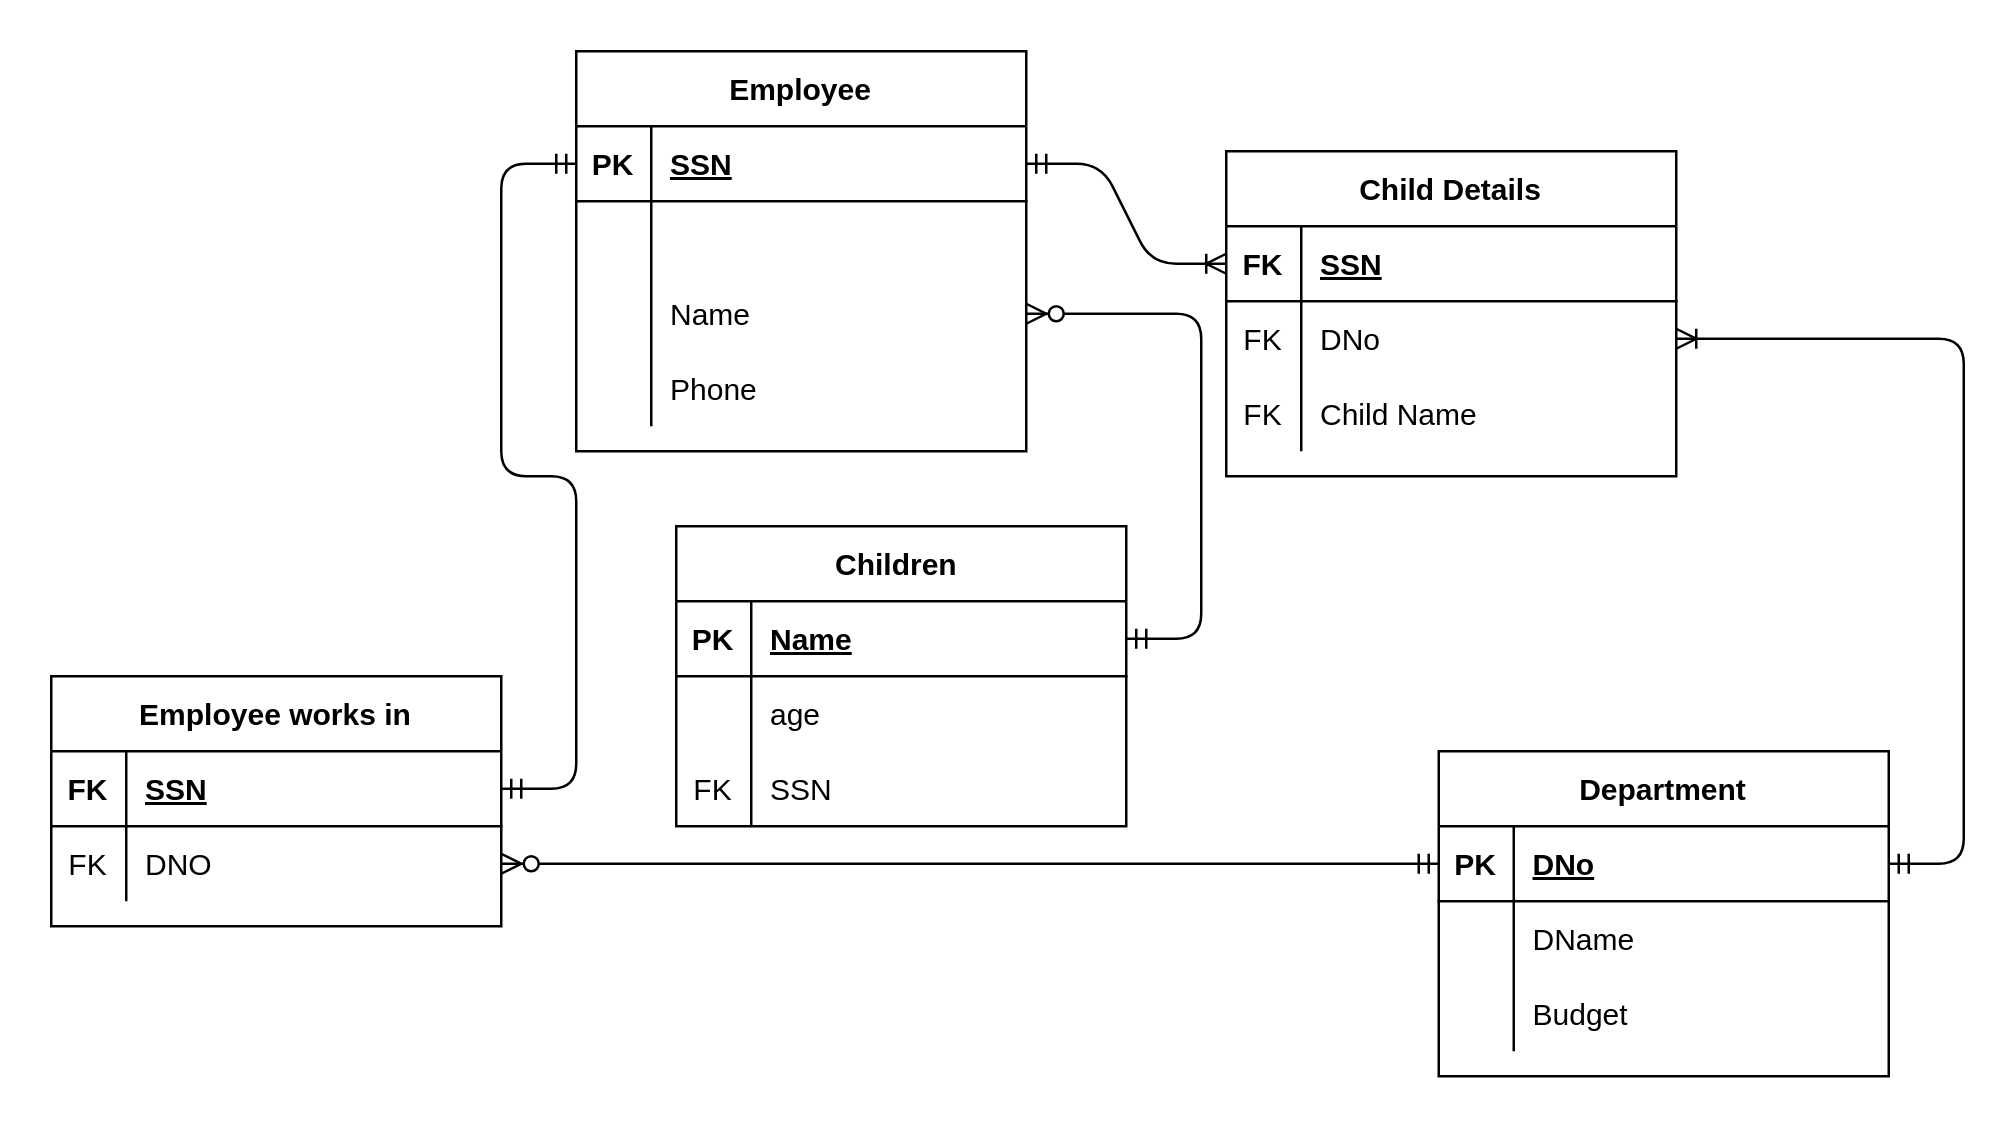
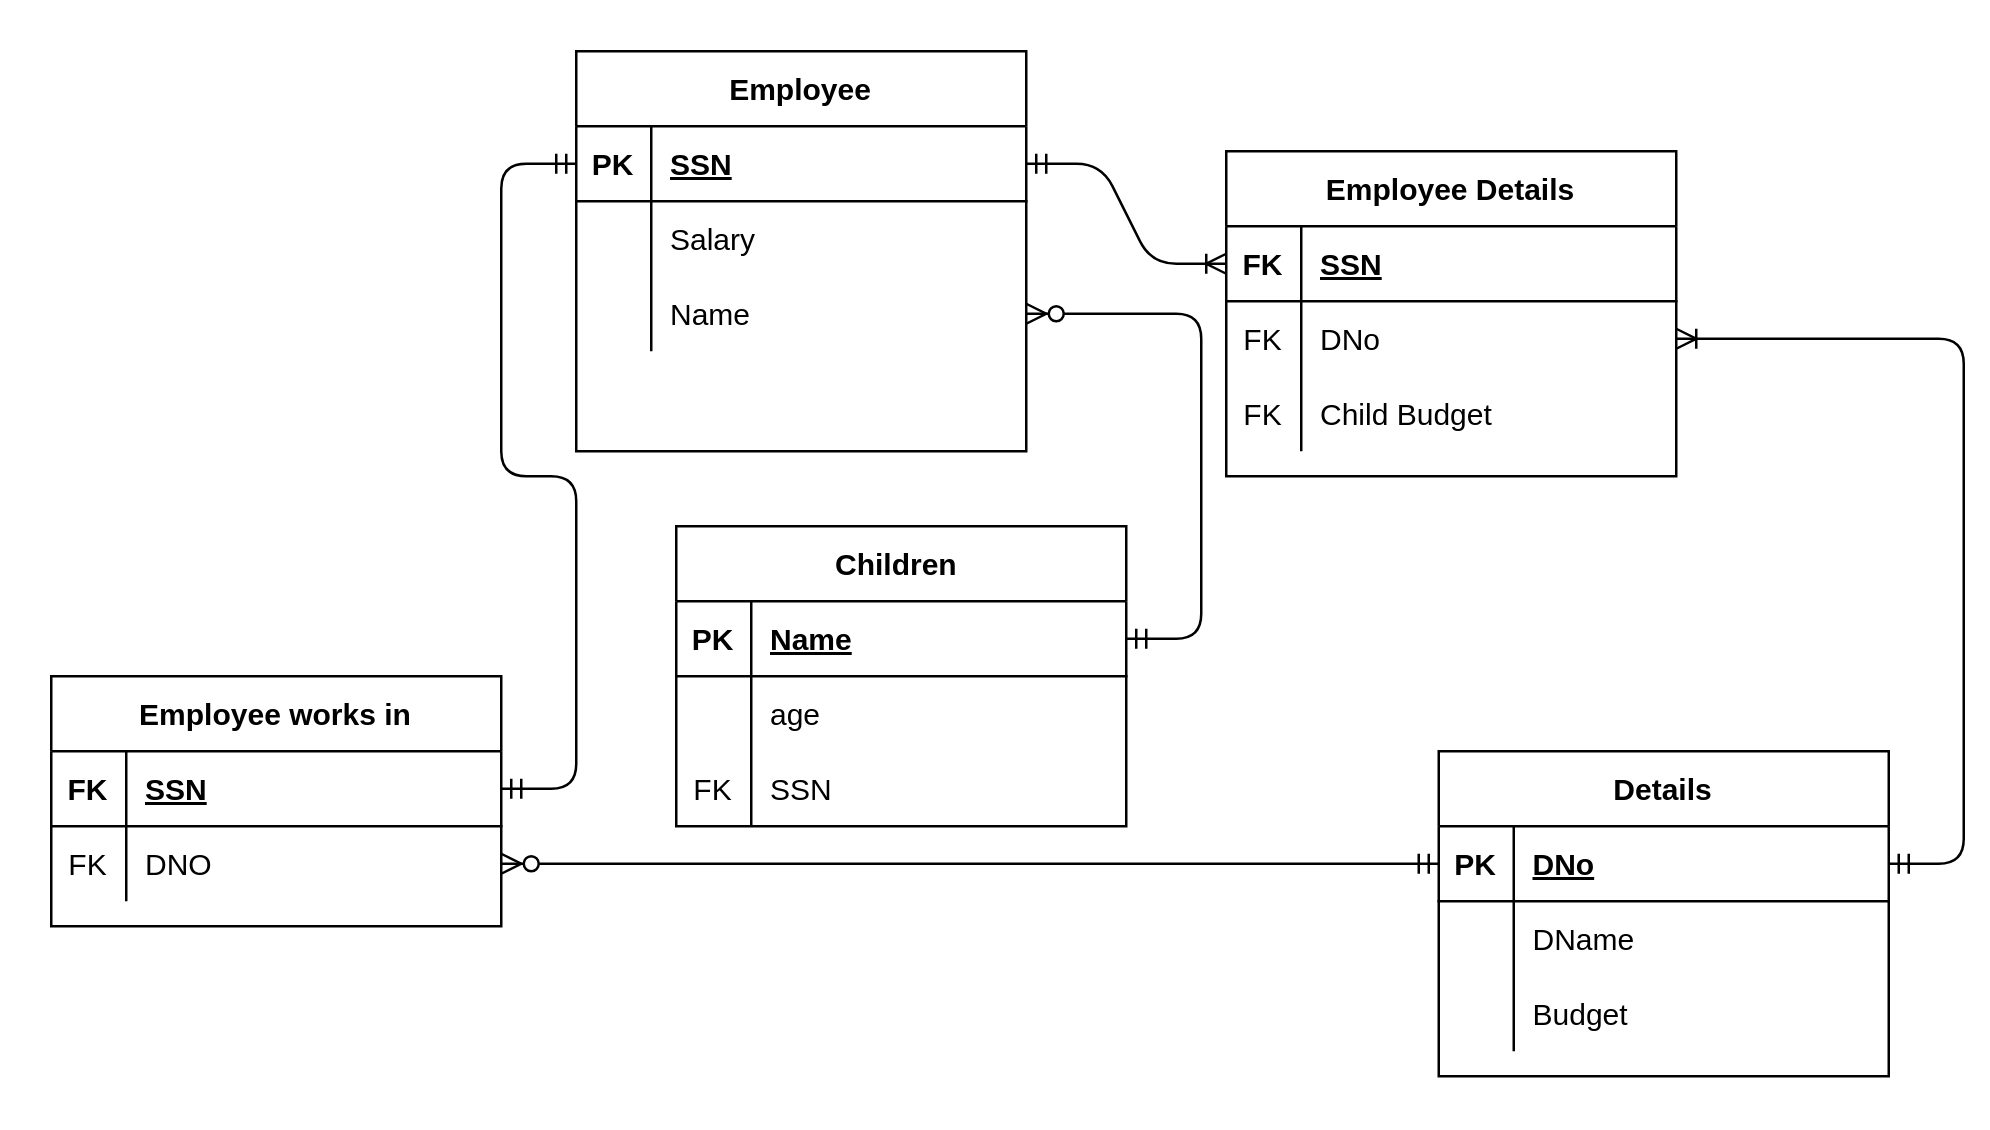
node "Child Details": label "Child Details" -> "Employee Details"
node "Salary": added
node "Phone": removed
node "Child Name": label "Child Name" -> "Child Budget"
node "Department": label "Department" -> "Details"
